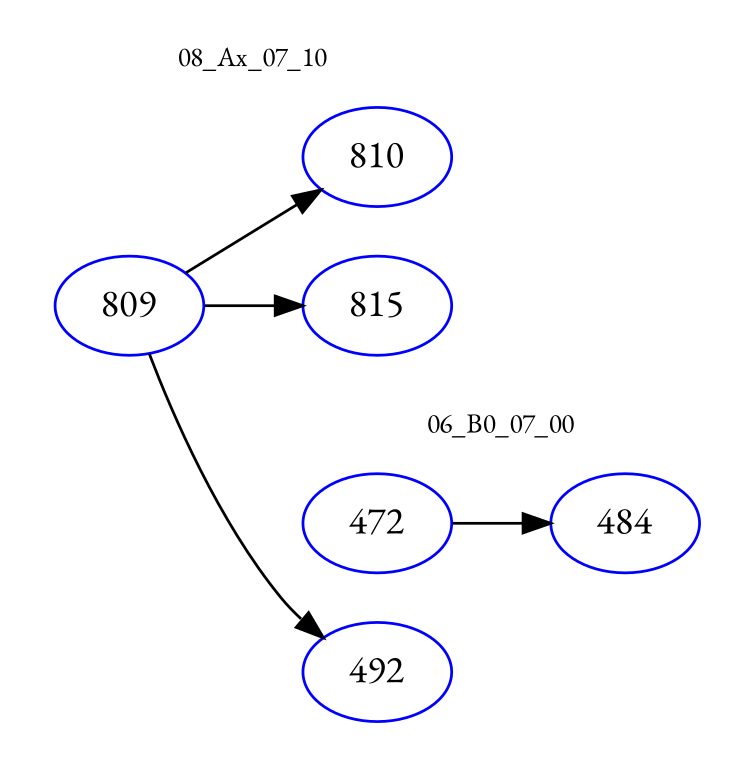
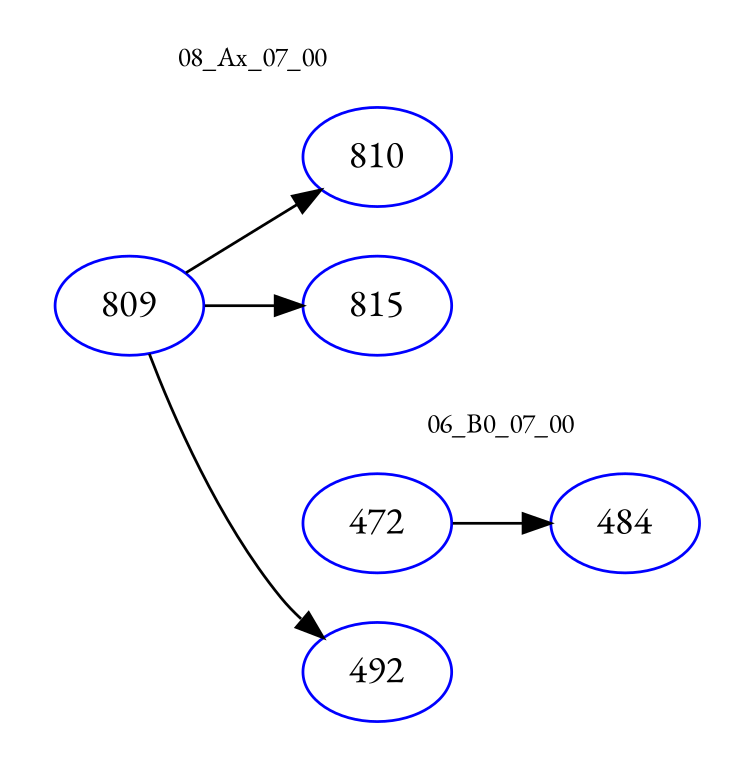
cluster "08_Ax_07_10": label "08_Ax_07_10" -> "08_Ax_07_00"
